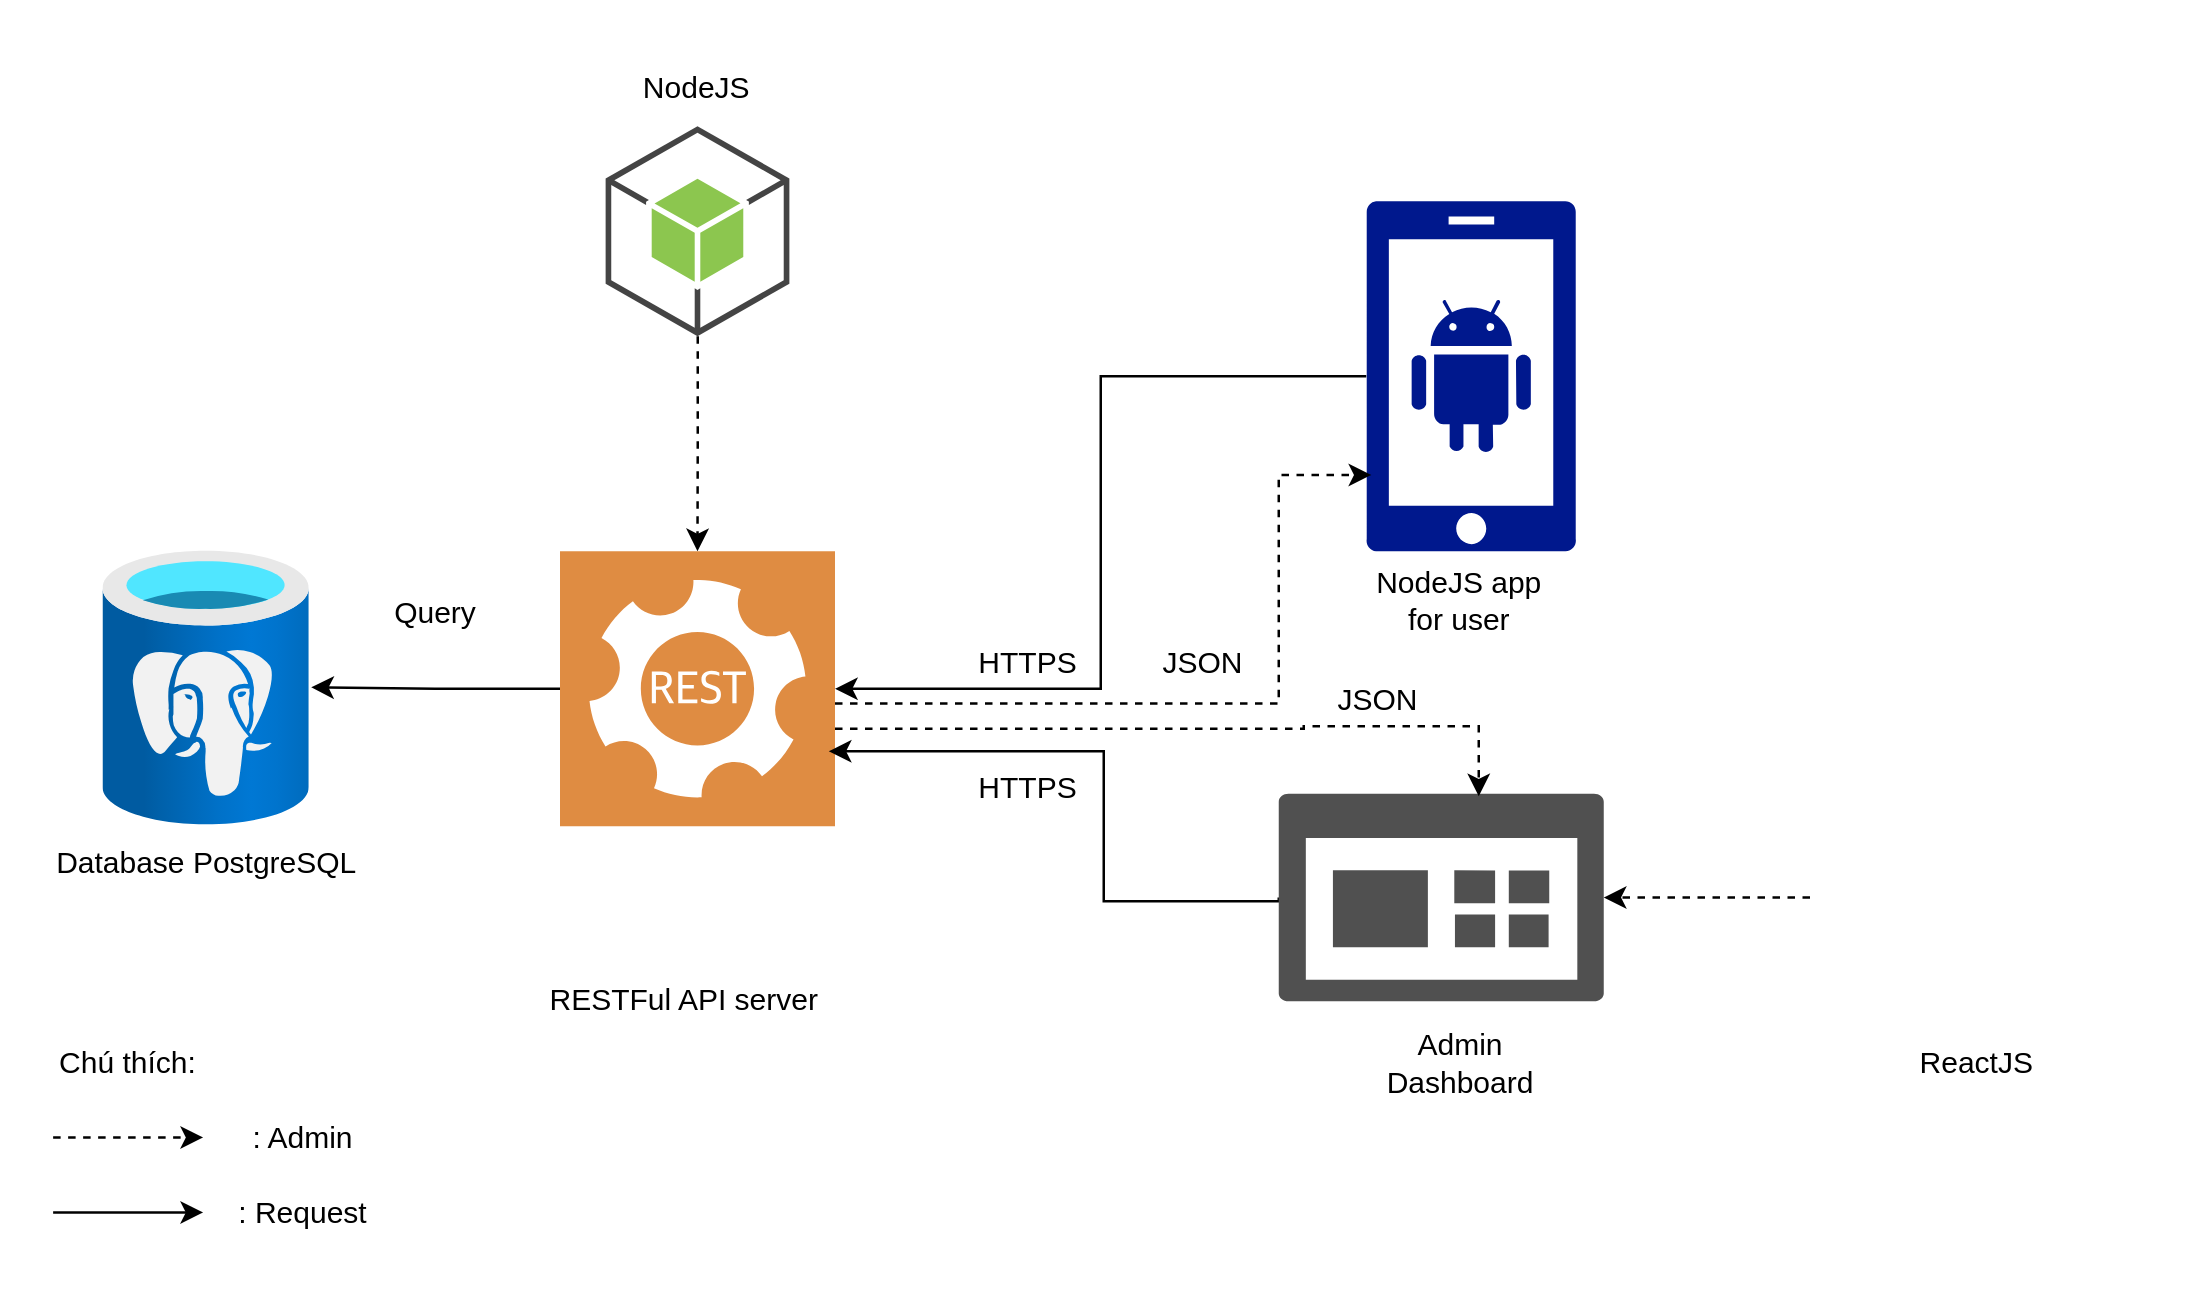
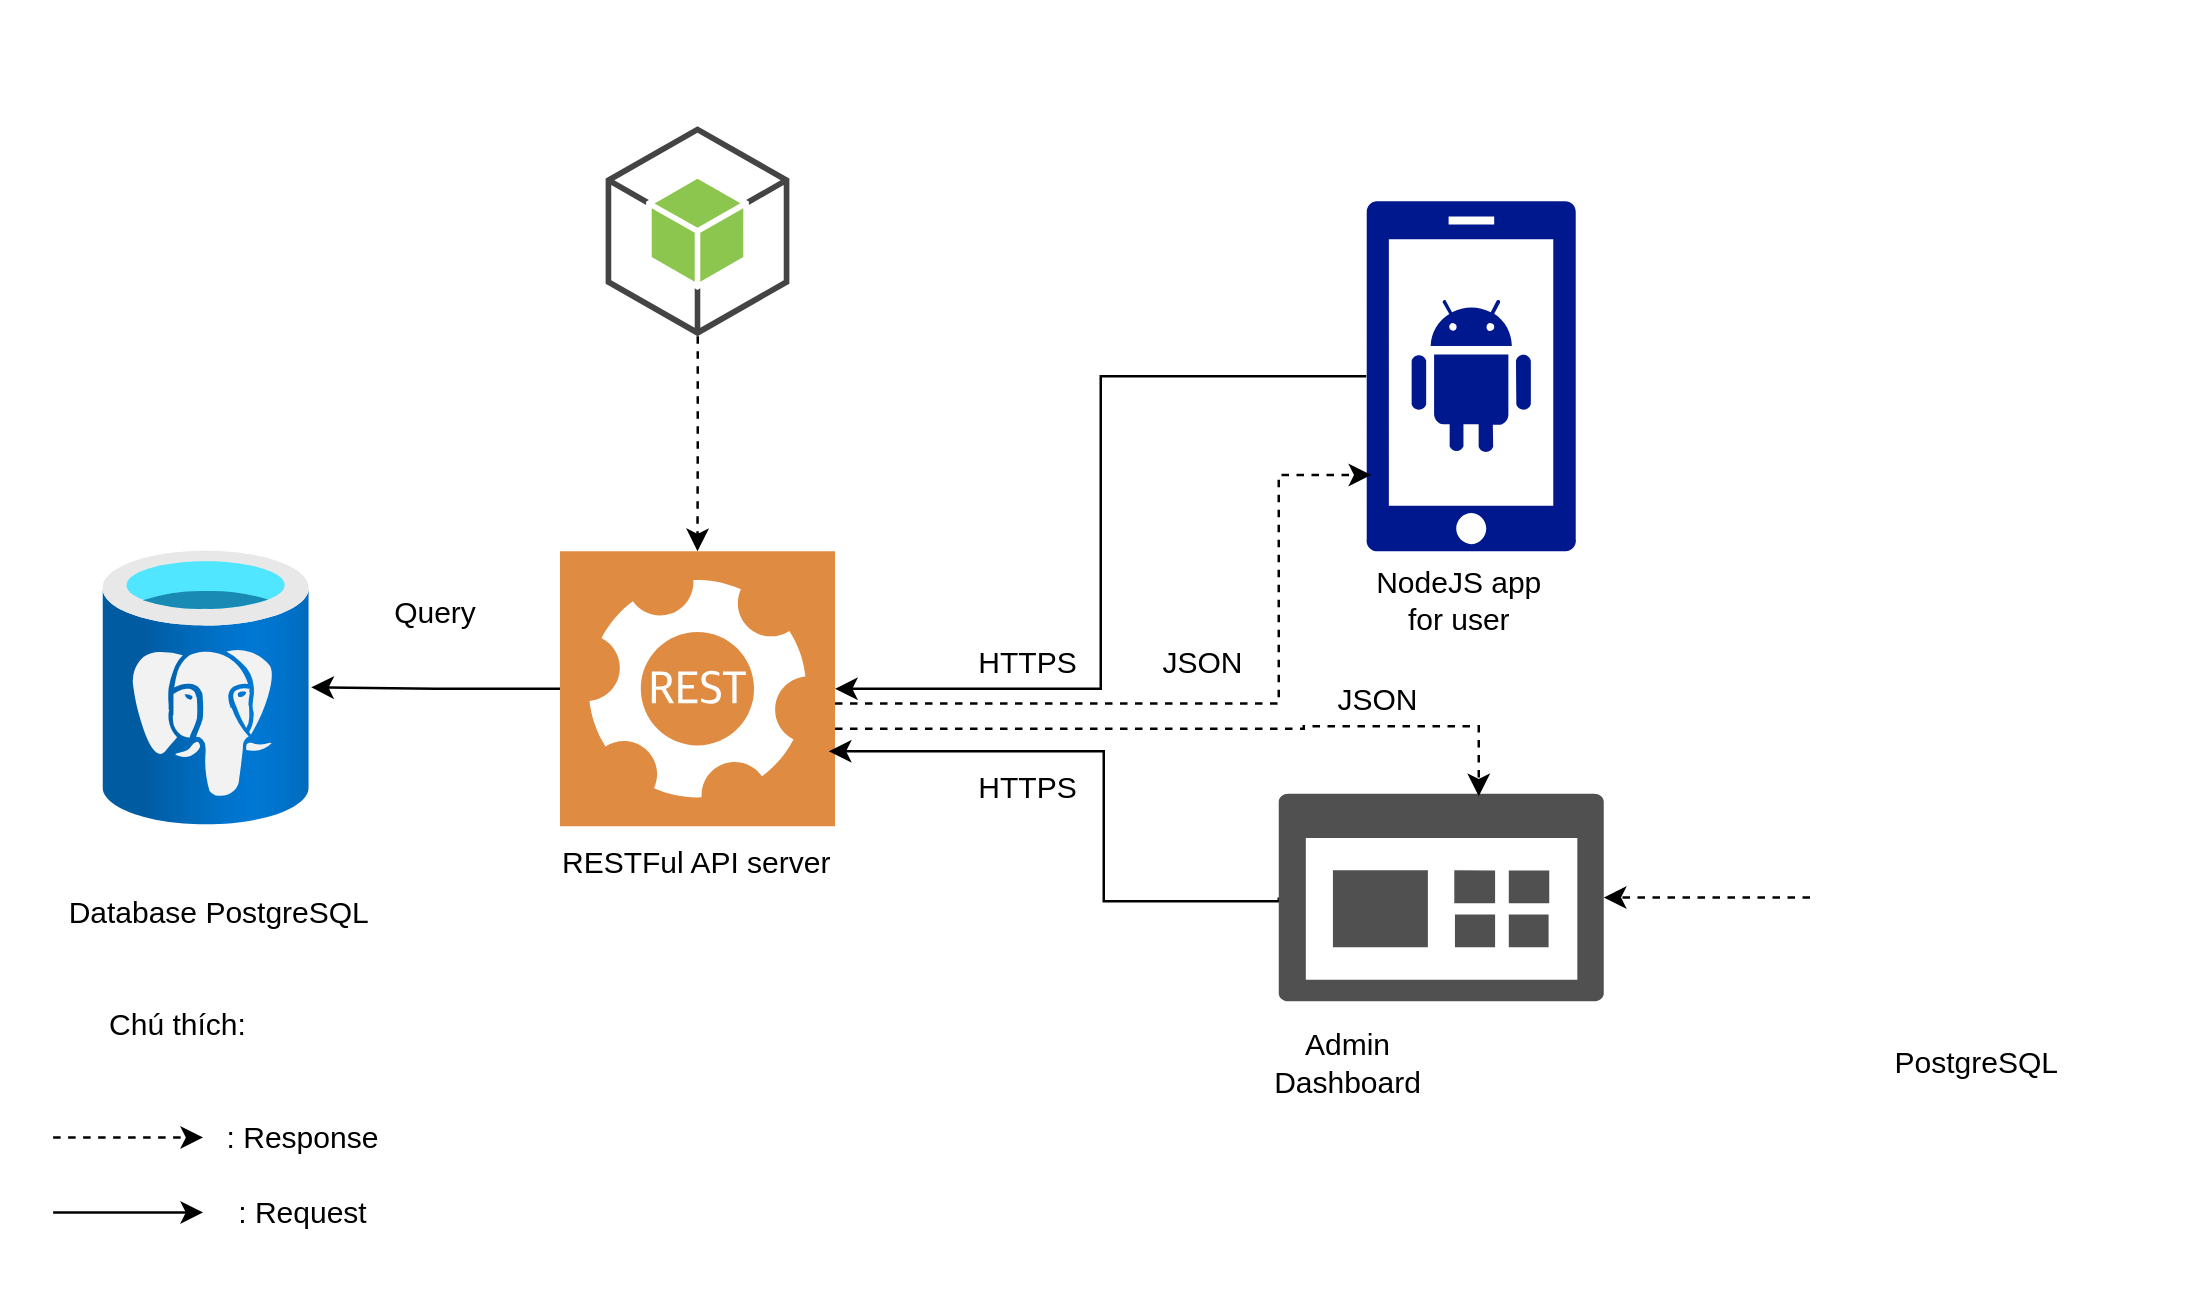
node "NodeJS": removed
node "Database PostgreSQL": moved (207, 864) -> (219, 914)
node "RESTFul API server": moved (685, 1001) -> (698, 864)
node "Chú thích:": moved (128, 1064) -> (178, 1026)
node "Admin Dashboard": moved (1460, 1064) -> (1348, 1064)
node "ReactJS": label "ReactJS" -> "PostgreSQL"
node ": Admin": label ": Admin" -> ": Response"
